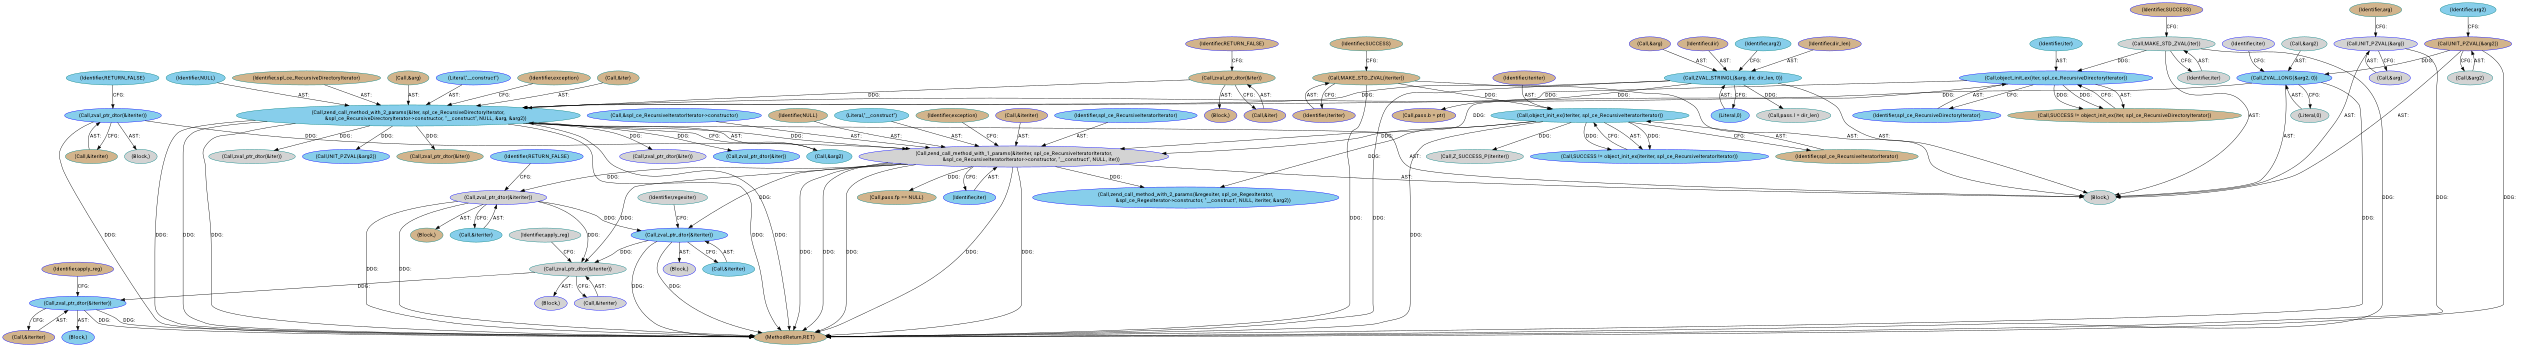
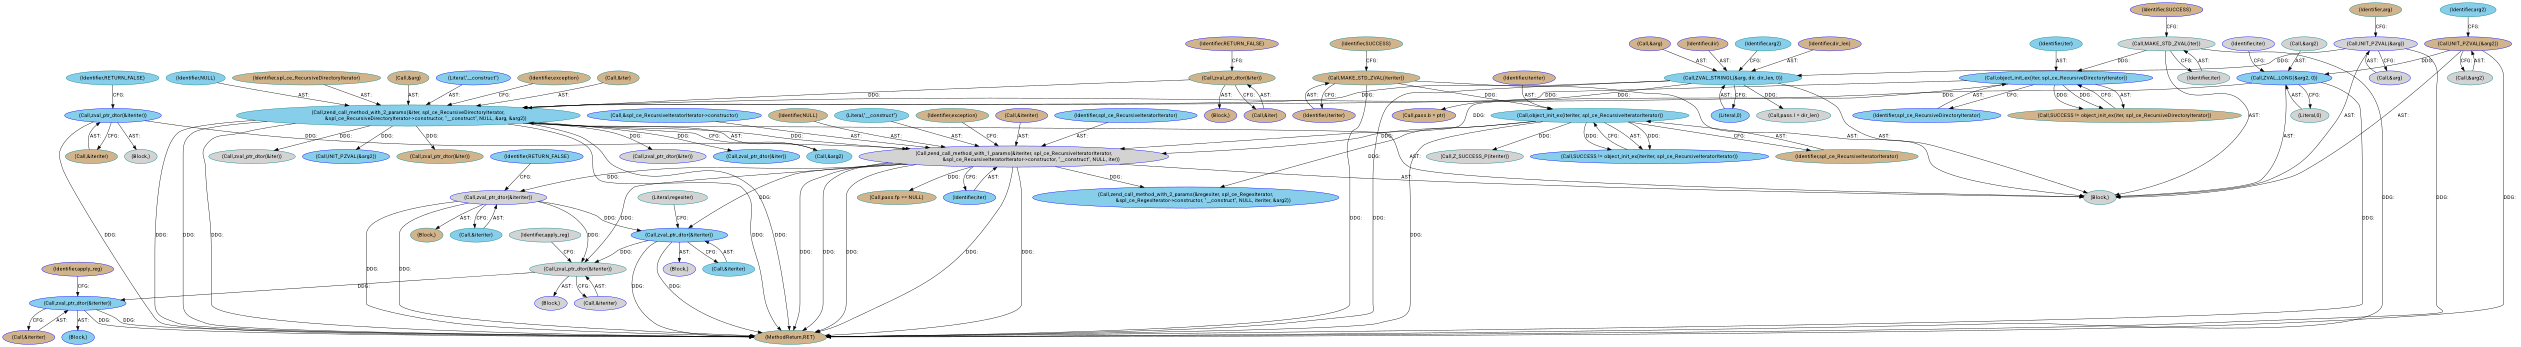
edge "(Call,INIT_PZVAL(&arg))" -> "(Call,ZVAL_STRINGL(&arg, dir, dir_len, 0))": added, label "DDG:"
node "(Identifier,regexiter)": label "(Identifier,regexiter)" -> "(Literal,regexiter)"
